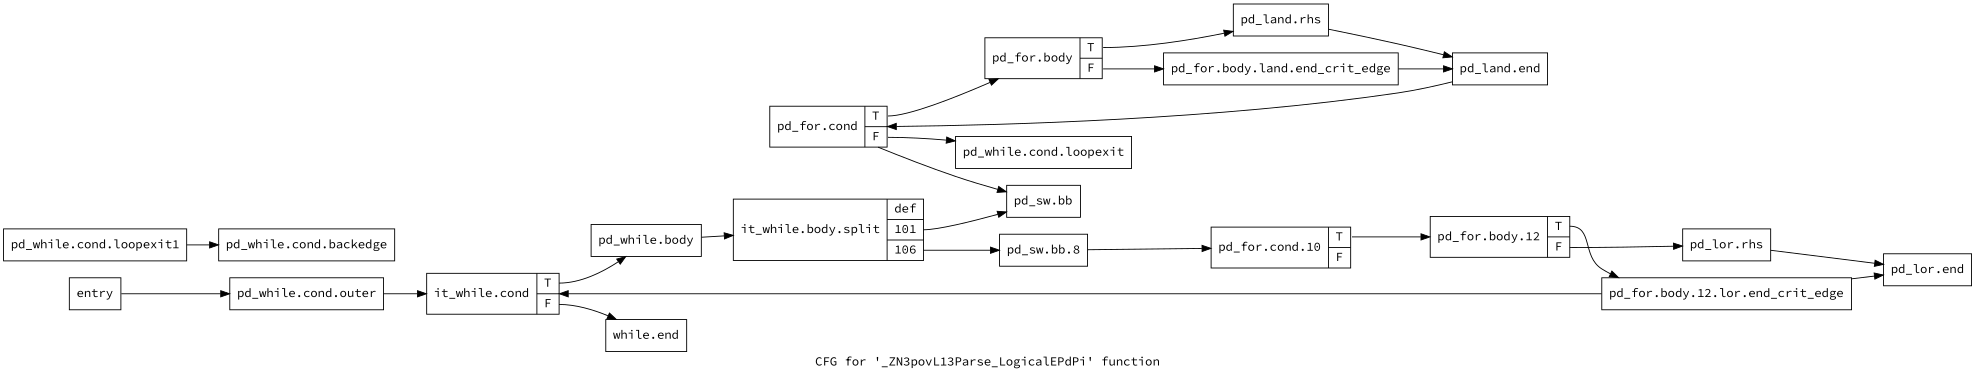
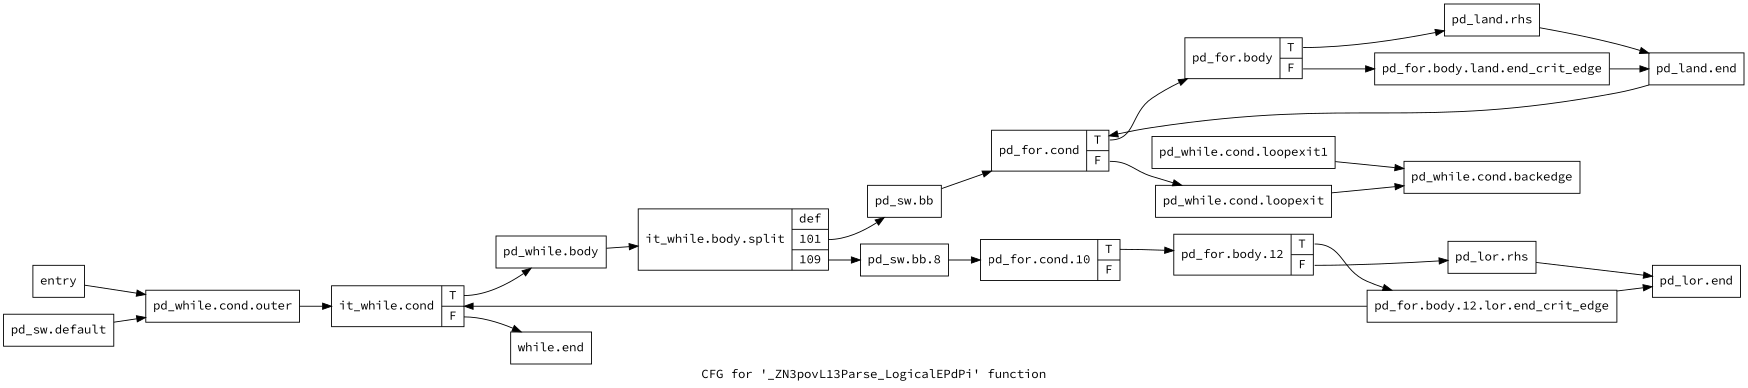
edge "pd_for.cond" -> "pd_sw.bb": reversed
edge "pd_while.cond.loopexit" -> "pd_while.cond.backedge": added
node "it_while.body.split": text "106" -> "109"
node "pd_sw.default": added
